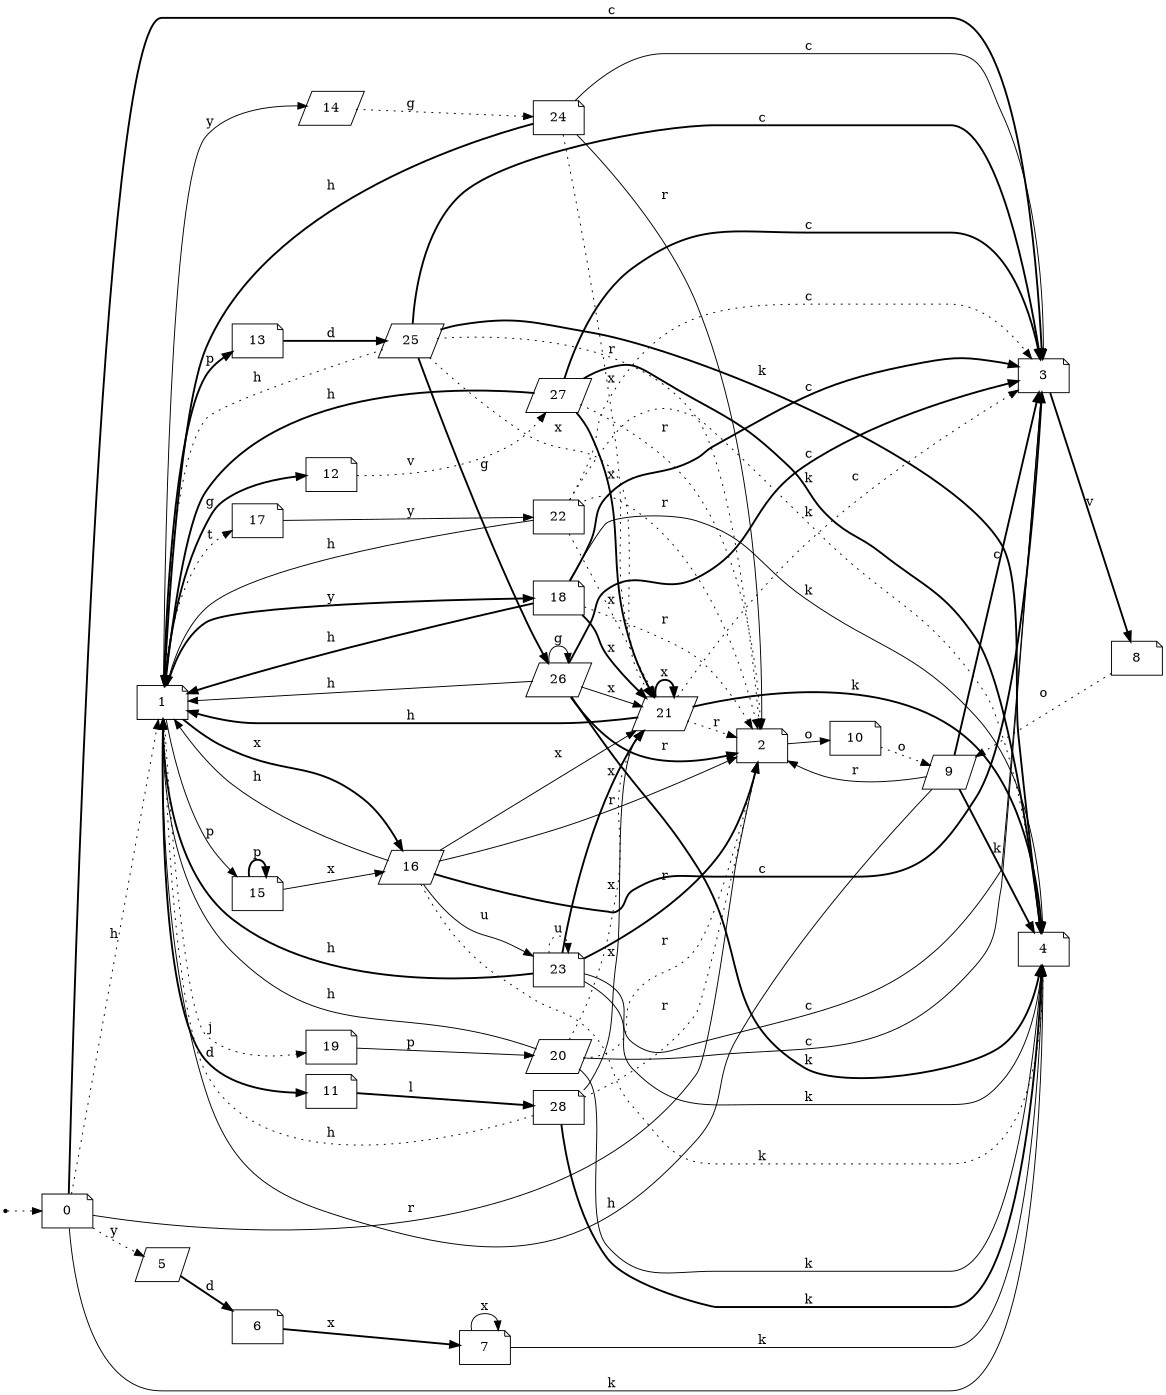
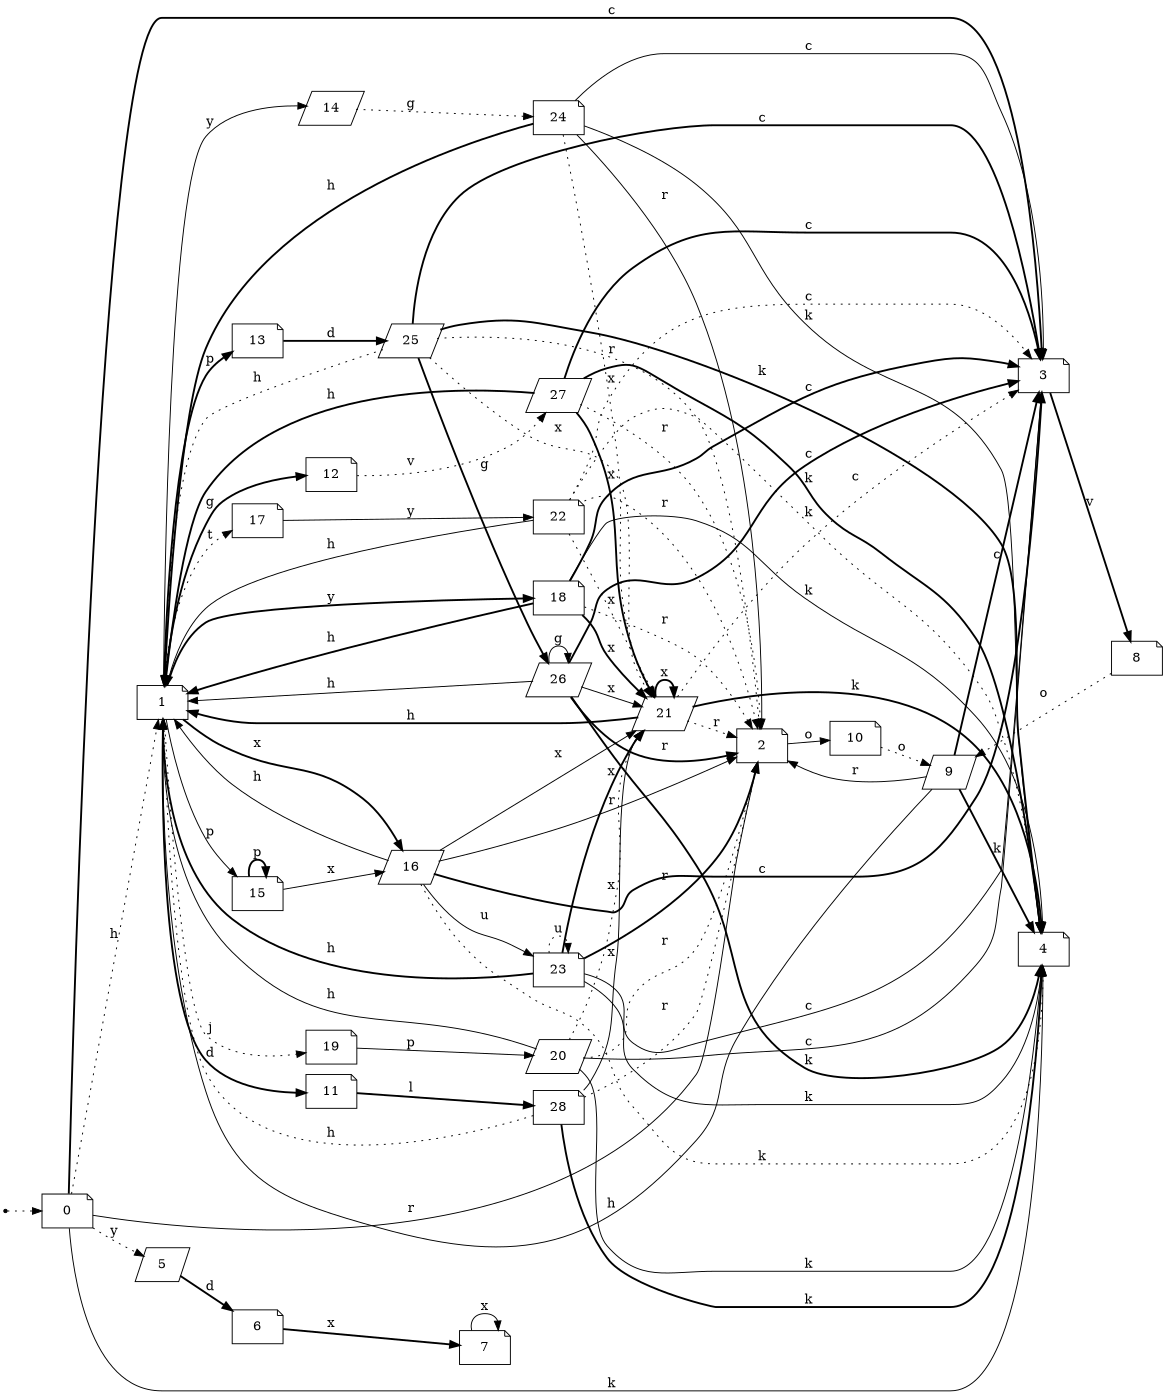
edge "7" -> "4": now "24" -> "4"
